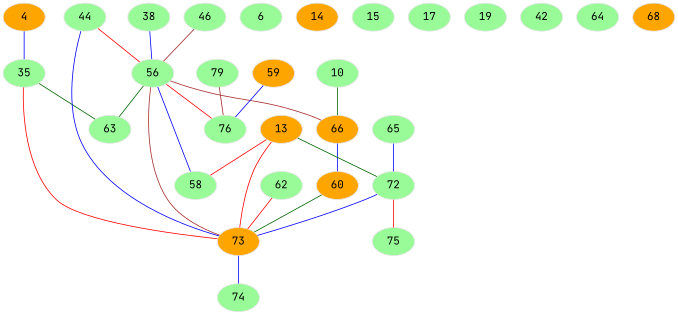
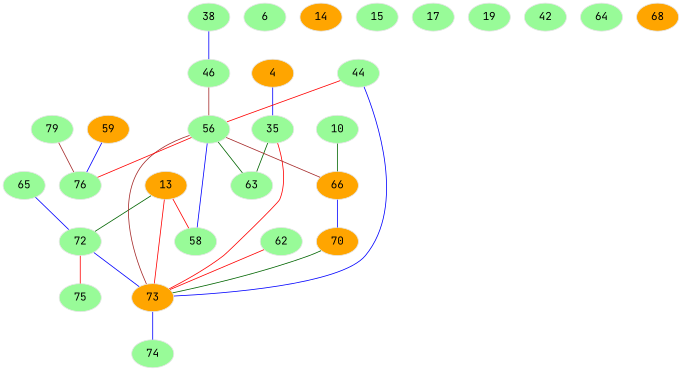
edge "38" -- "56": now "38" -- "46"
node "60": label "60" -> "70"
